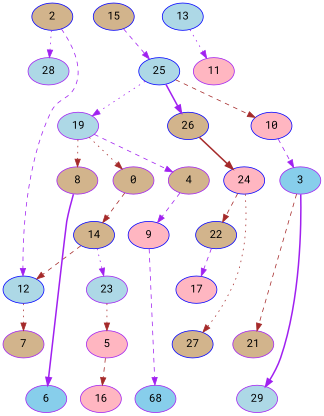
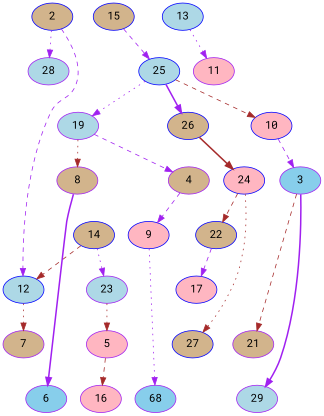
node "0": removed
edge "9" -> "68": style dashed -> dotted
